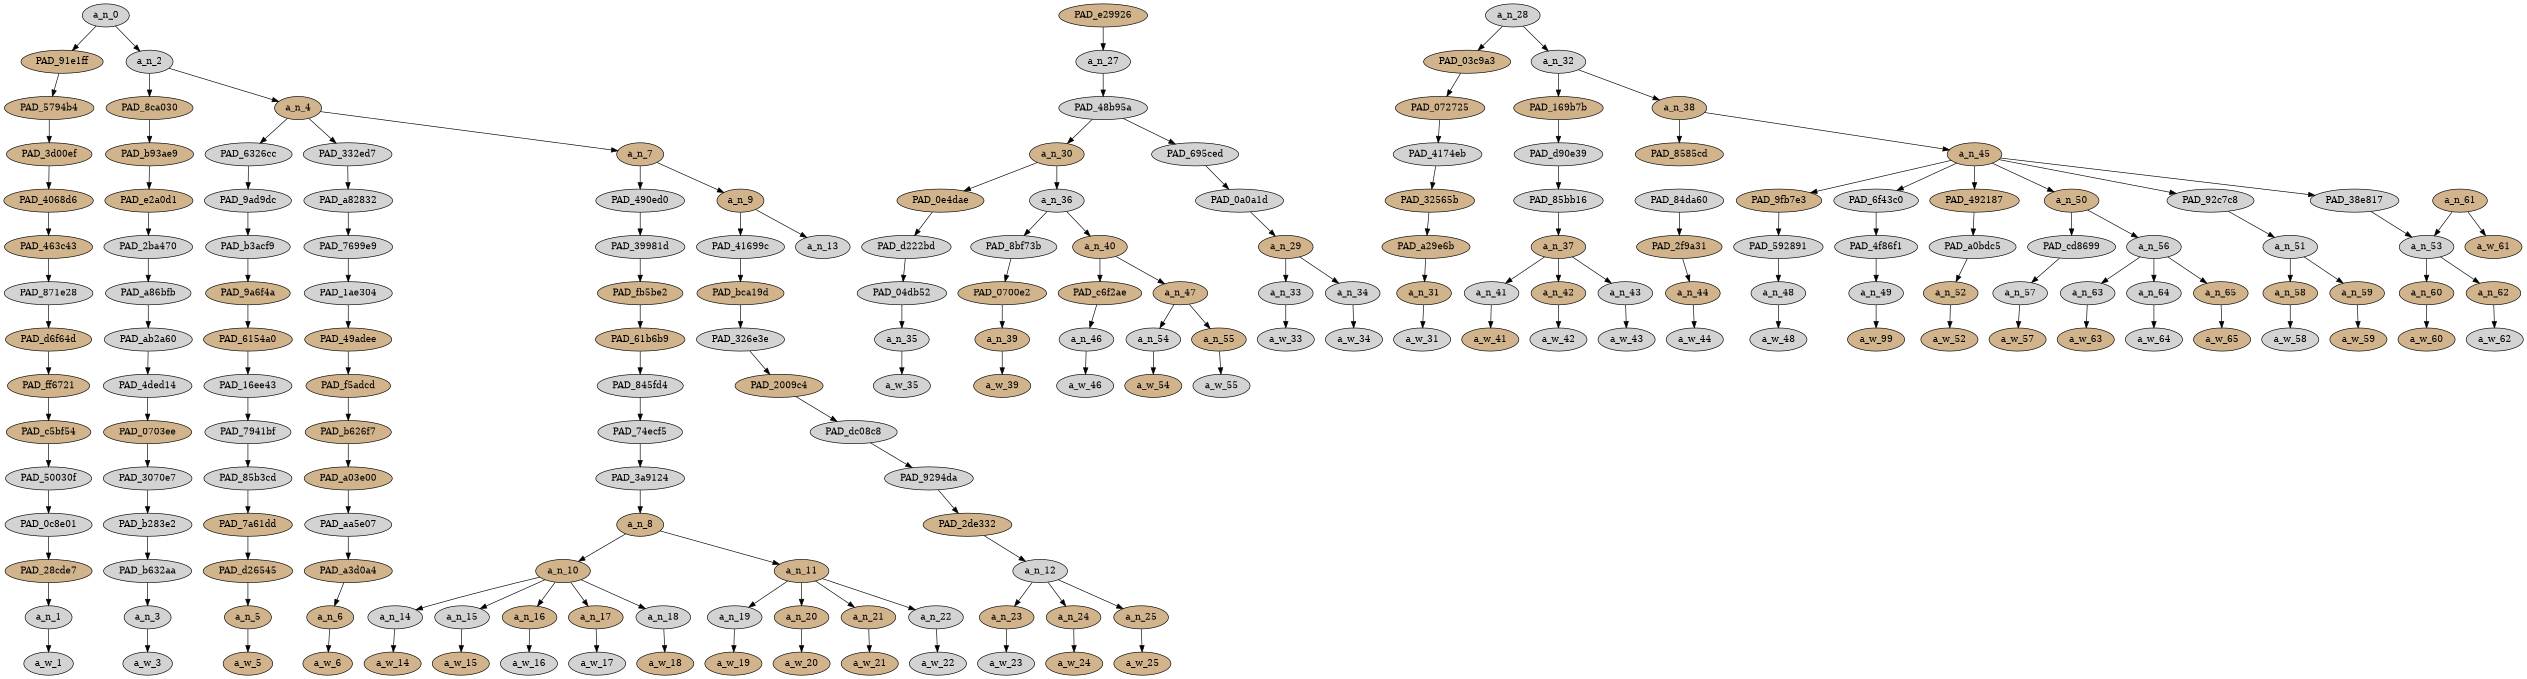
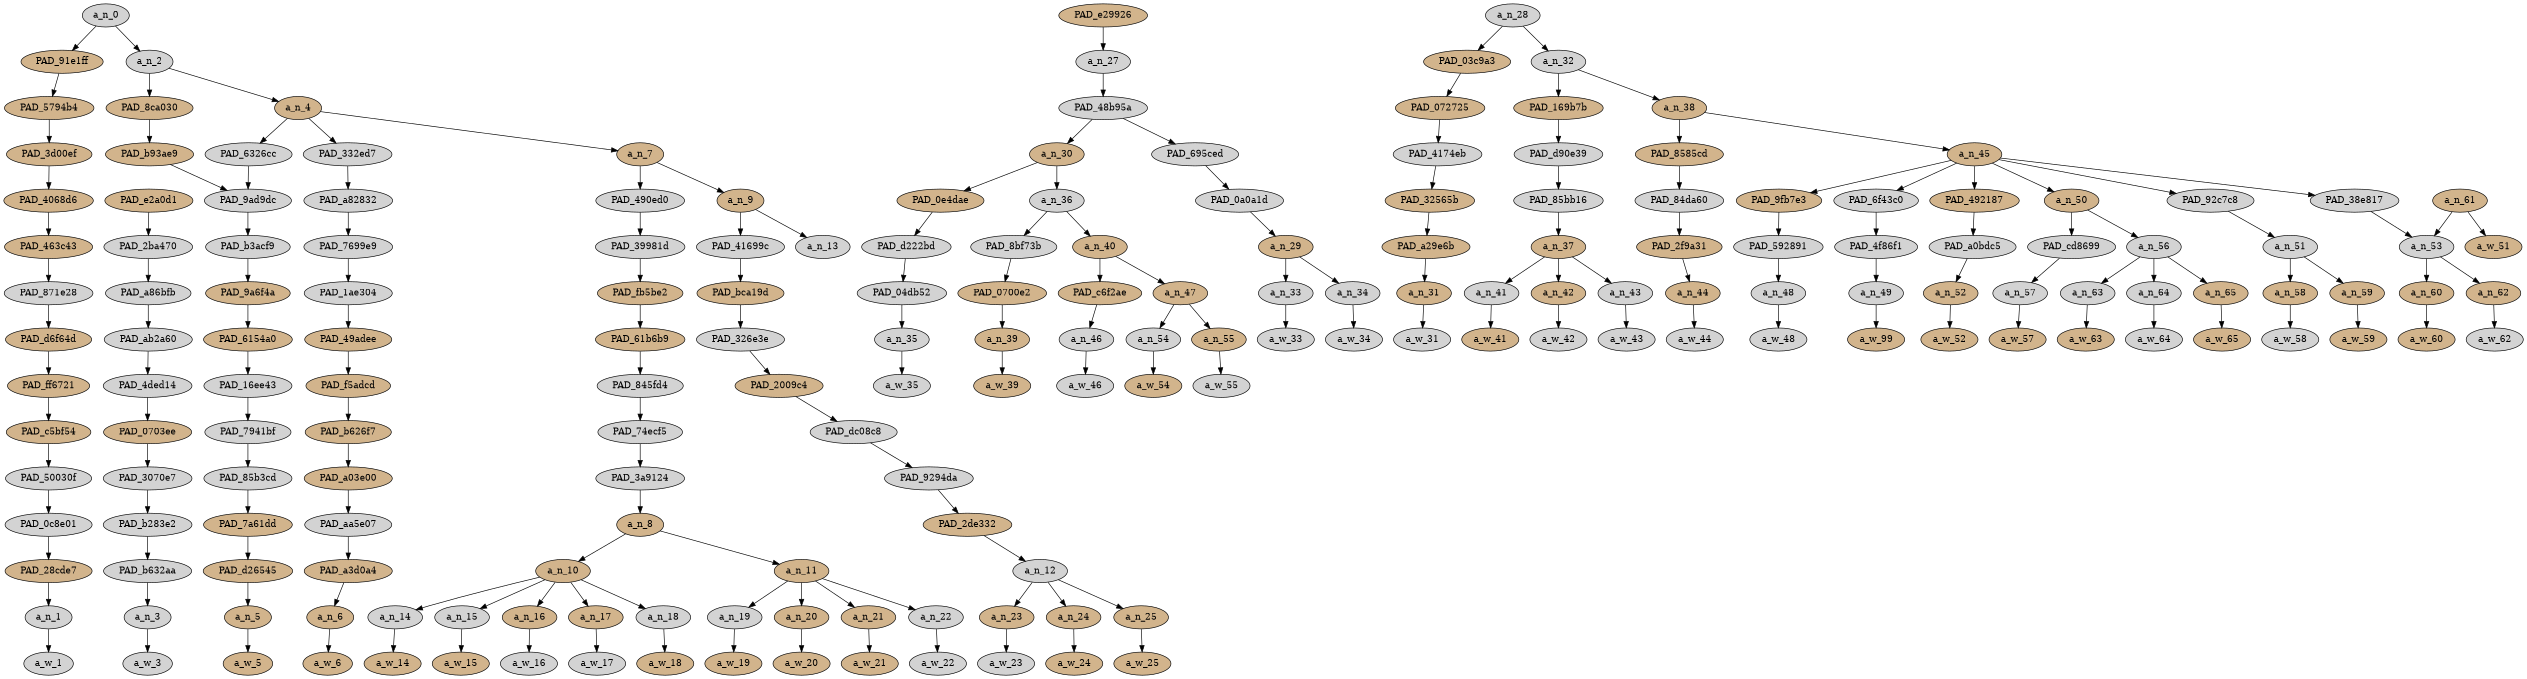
edge "PAD_b93ae9" -> "PAD_e2a0d1": now "PAD_b93ae9" -> "PAD_9ad9dc"
edge "PAD_8585cd" -> "PAD_84da60": added
node "a_w_61": label "a_w_61" -> "a_w_51"
